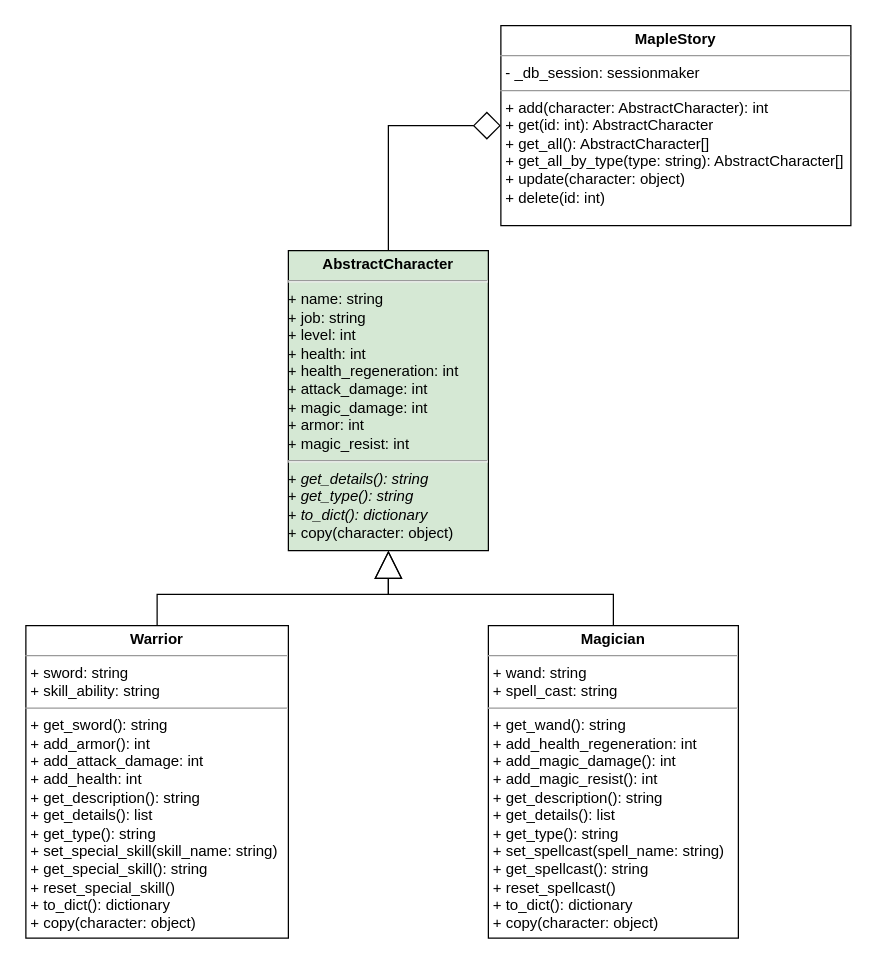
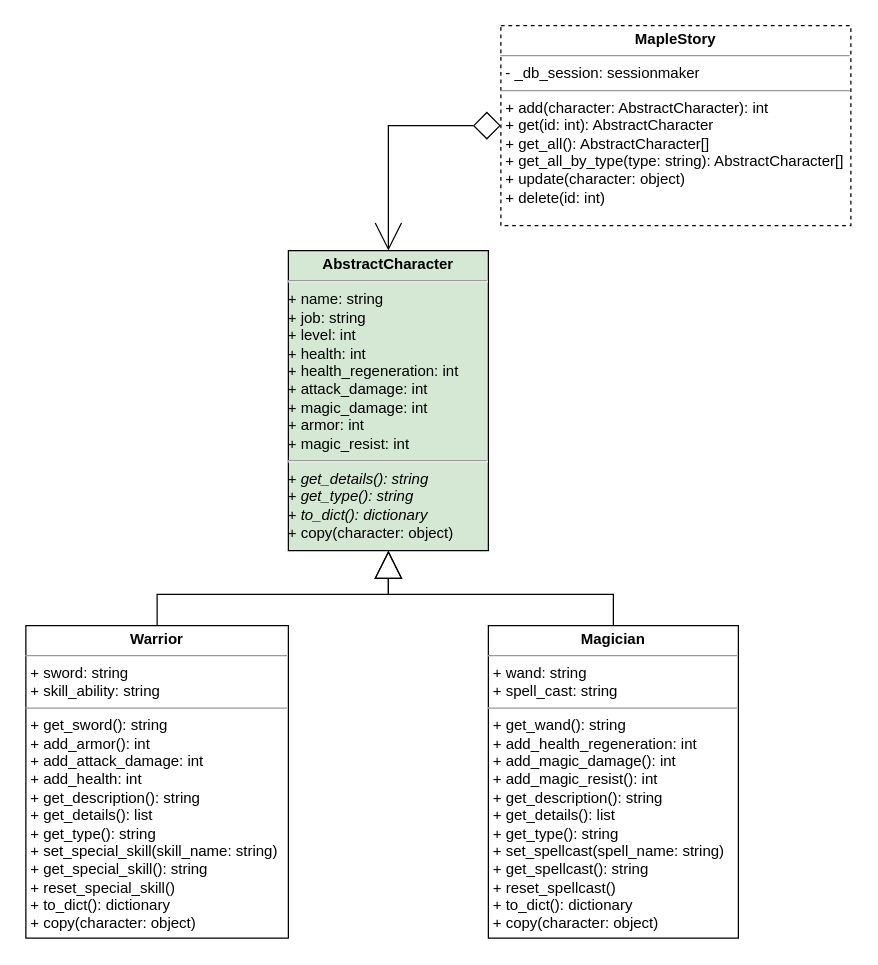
node "MapleStory - _db_session: sessionmaker + add(character: AbstractCharacter): int + get(id: int): AbstractCharacter + get_all(): AbstractCharacter[] + get_all_by_type(type: string): AbstractCharacter[] + update(character: object) + delete(id: int)": style solid -> dashed
edge "AbstractCharacter + name: string + job: string + level: int + health: int + health_regeneration: int + attack_damage: int + magic_damage: int + armor: int + magic_resist: int + get_details(): string + get_type(): string + to_dict(): dictionary + copy(character: object)" -> "MapleStory - _db_session: sessionmaker + add(character: AbstractCharacter): int + get(id: int): AbstractCharacter + get_all(): AbstractCharacter[] + get_all_by_type(type: string): AbstractCharacter[] + update(character: object) + delete(id: int)": arrowhead none -> open
